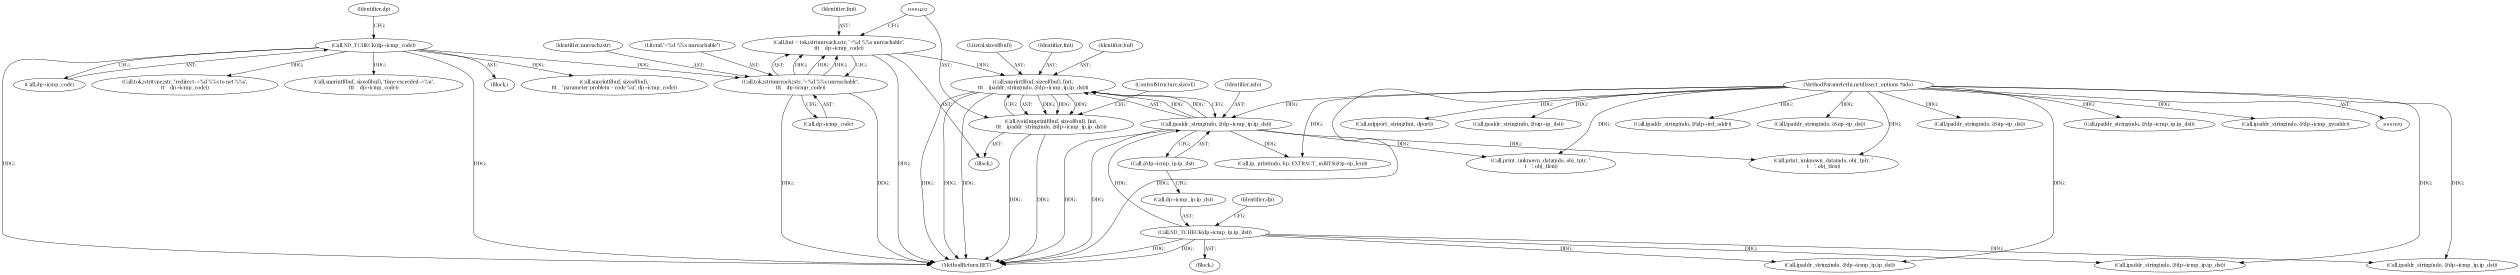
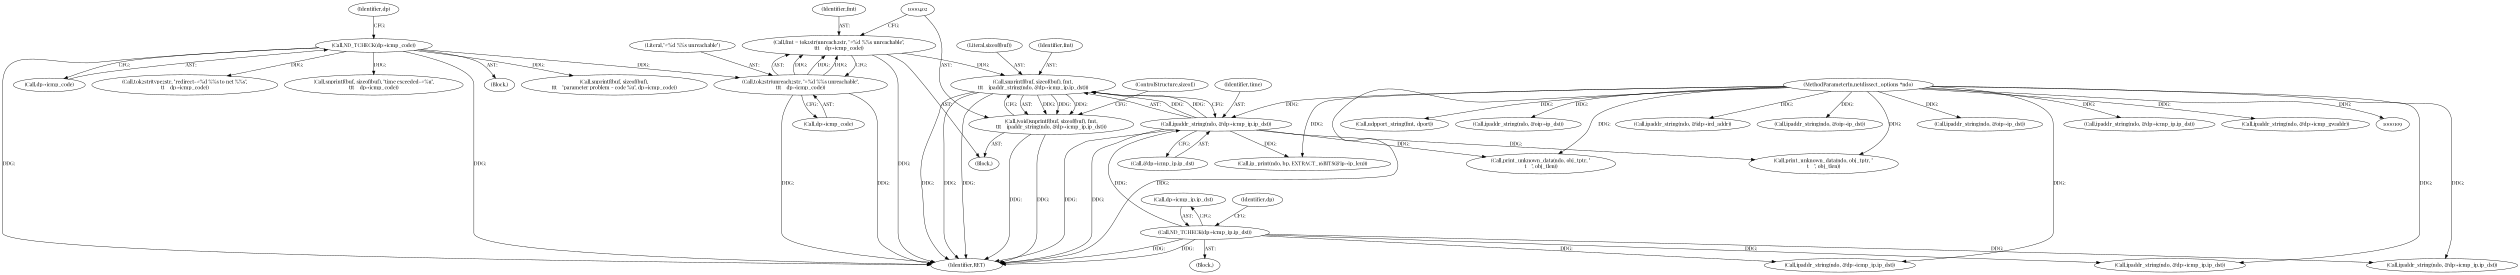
node "(Identifier,unreach2str)": removed
node "(Identifier,buf)": removed
node "(Identifier,ndo)": label "(Identifier,ndo)" -> "(Identifier,time)"
edge "(MethodParameterIn,netdissect_options *ndo)" -> "1000109": label "AST: " -> "DDG: "
edge "(Call,&dp->icmp_ip.ip_dst)" -> "(Call,dp->icmp_ip.ip_dst)": now "(Call,ND_TCHECK(dp->icmp_ip.ip_dst))" -> "(Call,dp->icmp_ip.ip_dst)"
node "(MethodReturn,RET)": label "(MethodReturn,RET)" -> "(Identifier,RET)"
